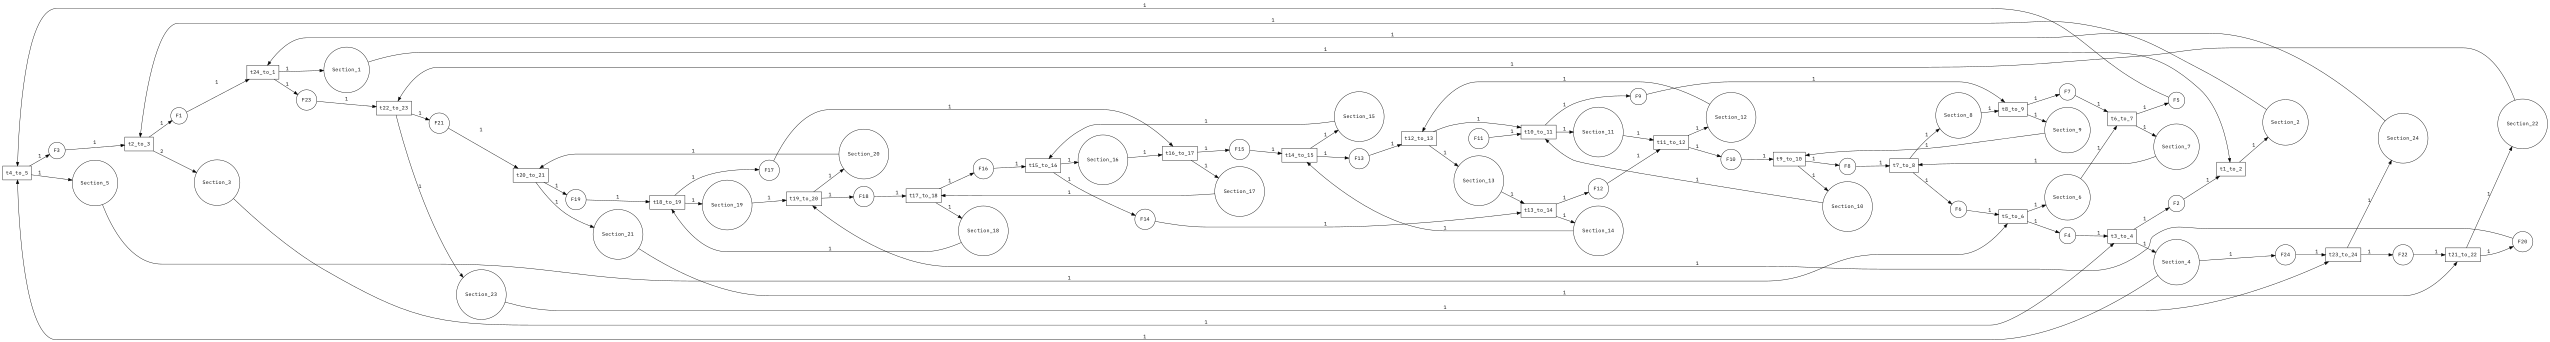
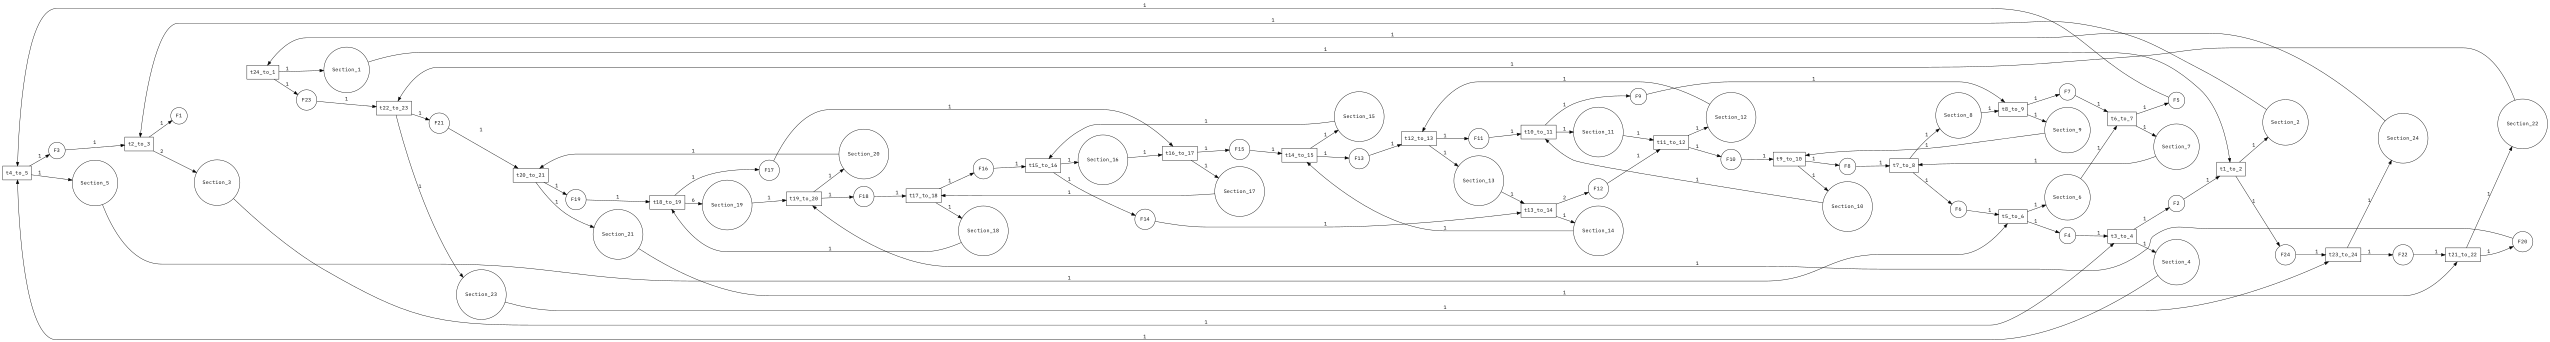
edge "F1" -> "t24_to_1": removed, label "1"
edge "t12_to_13" -> "t10_to_11": now "t12_to_13" -> "F11"
edge "t13_to_14" -> "F12": label "1" -> "2"
edge "t18_to_19" -> "Section_19": label "1" -> "6"
edge "Section_4" -> "F24": now "t1_to_2" -> "F24"
